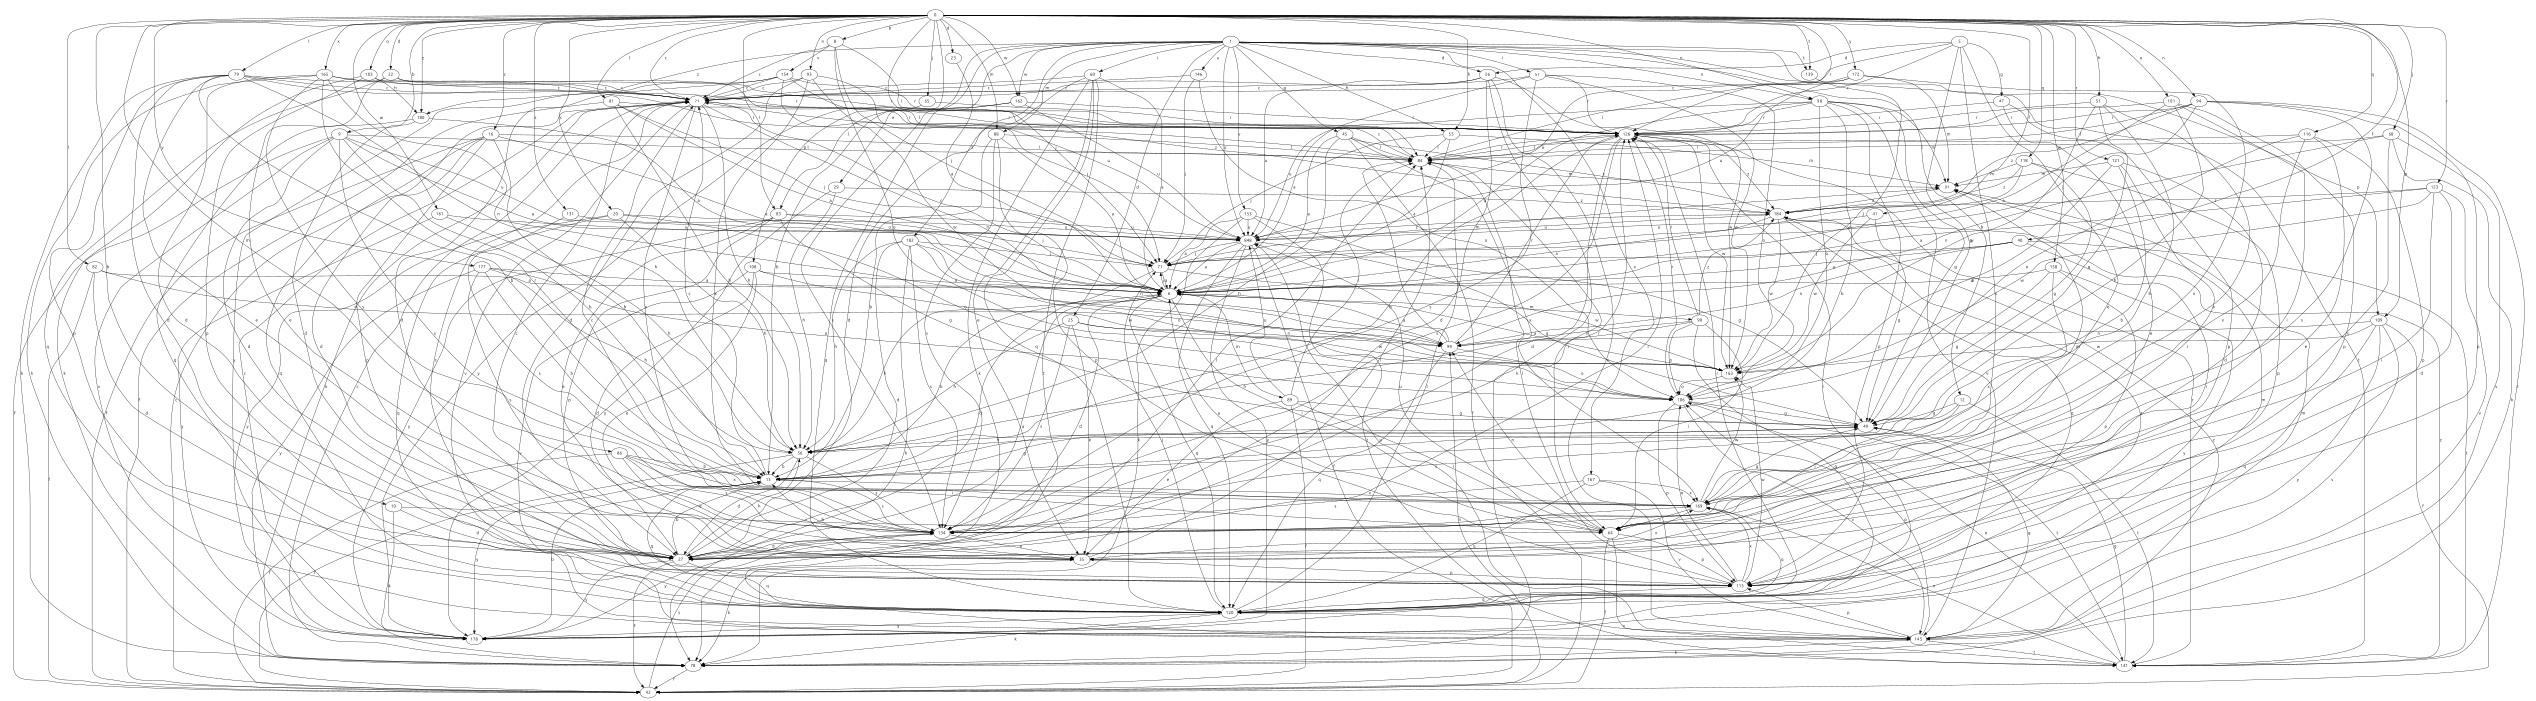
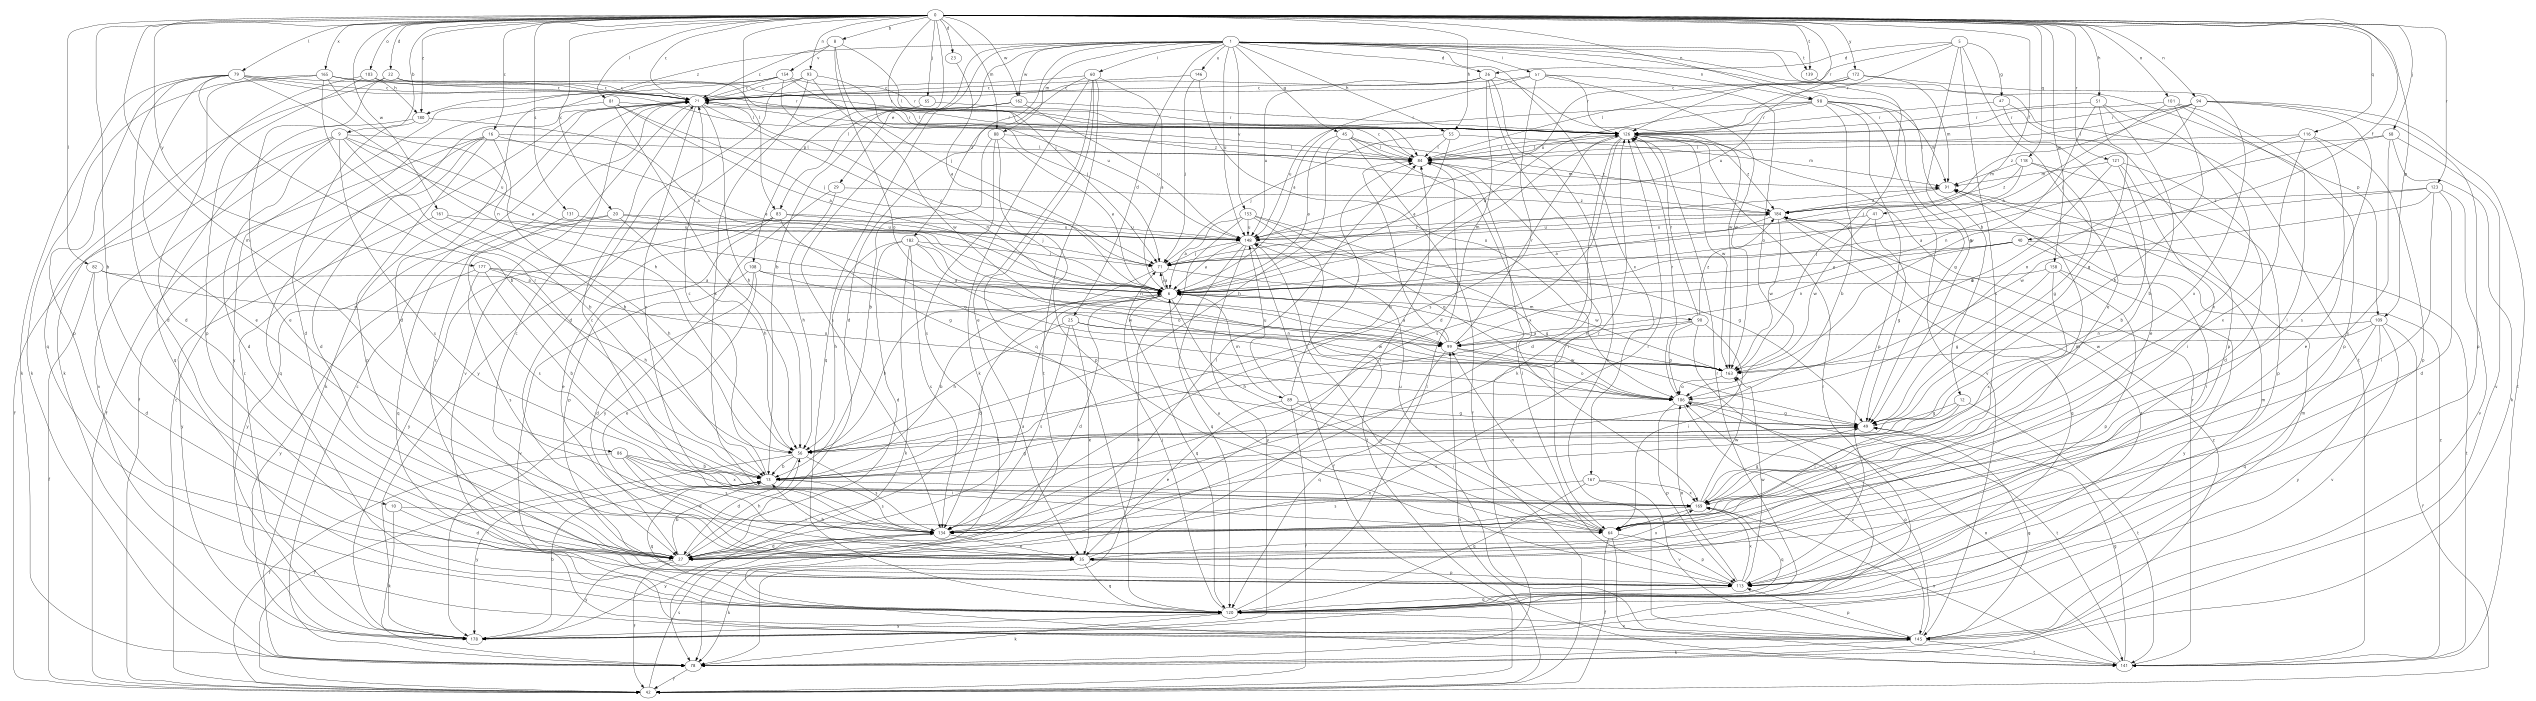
node "848": label "848" -> "148"
edge "98" -> "106": now "153" -> "106"
edge "99" -> "163": added, label "w"
edge "165" -> "134": removed, label "s"
edge "27" -> "120": now "35" -> "120"
